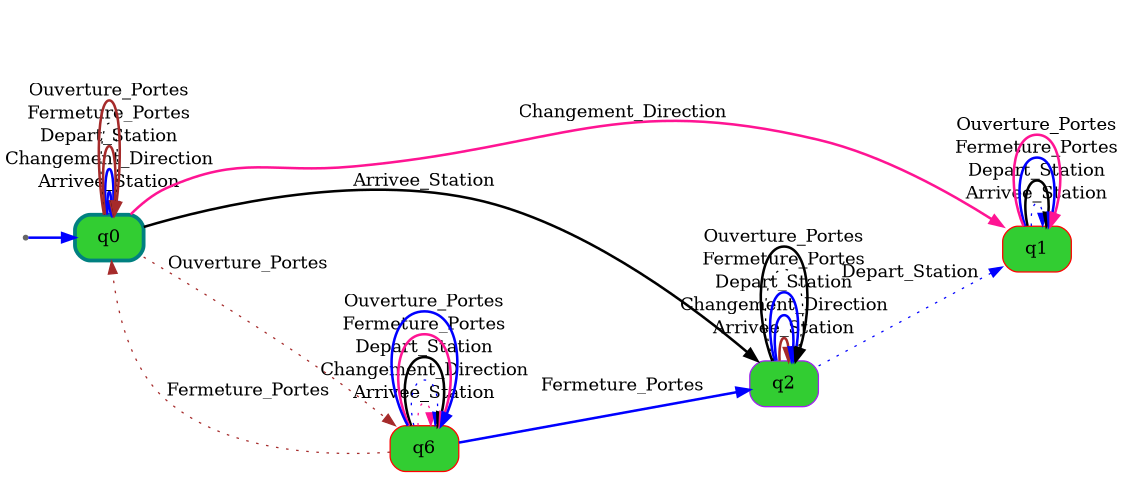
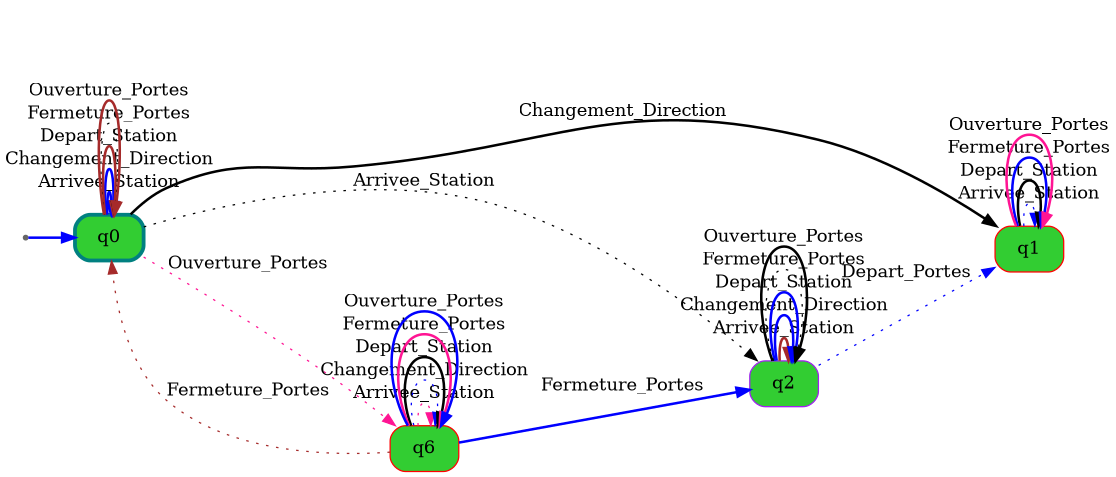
edge "q0" -> "q1": color deeppink -> black
edge "q0" -> "q2": style bold -> dotted
edge "q2" -> "q1": label "Depart_Station" -> "Depart_Portes"
edge "q0" -> "q6": color brown -> deeppink
